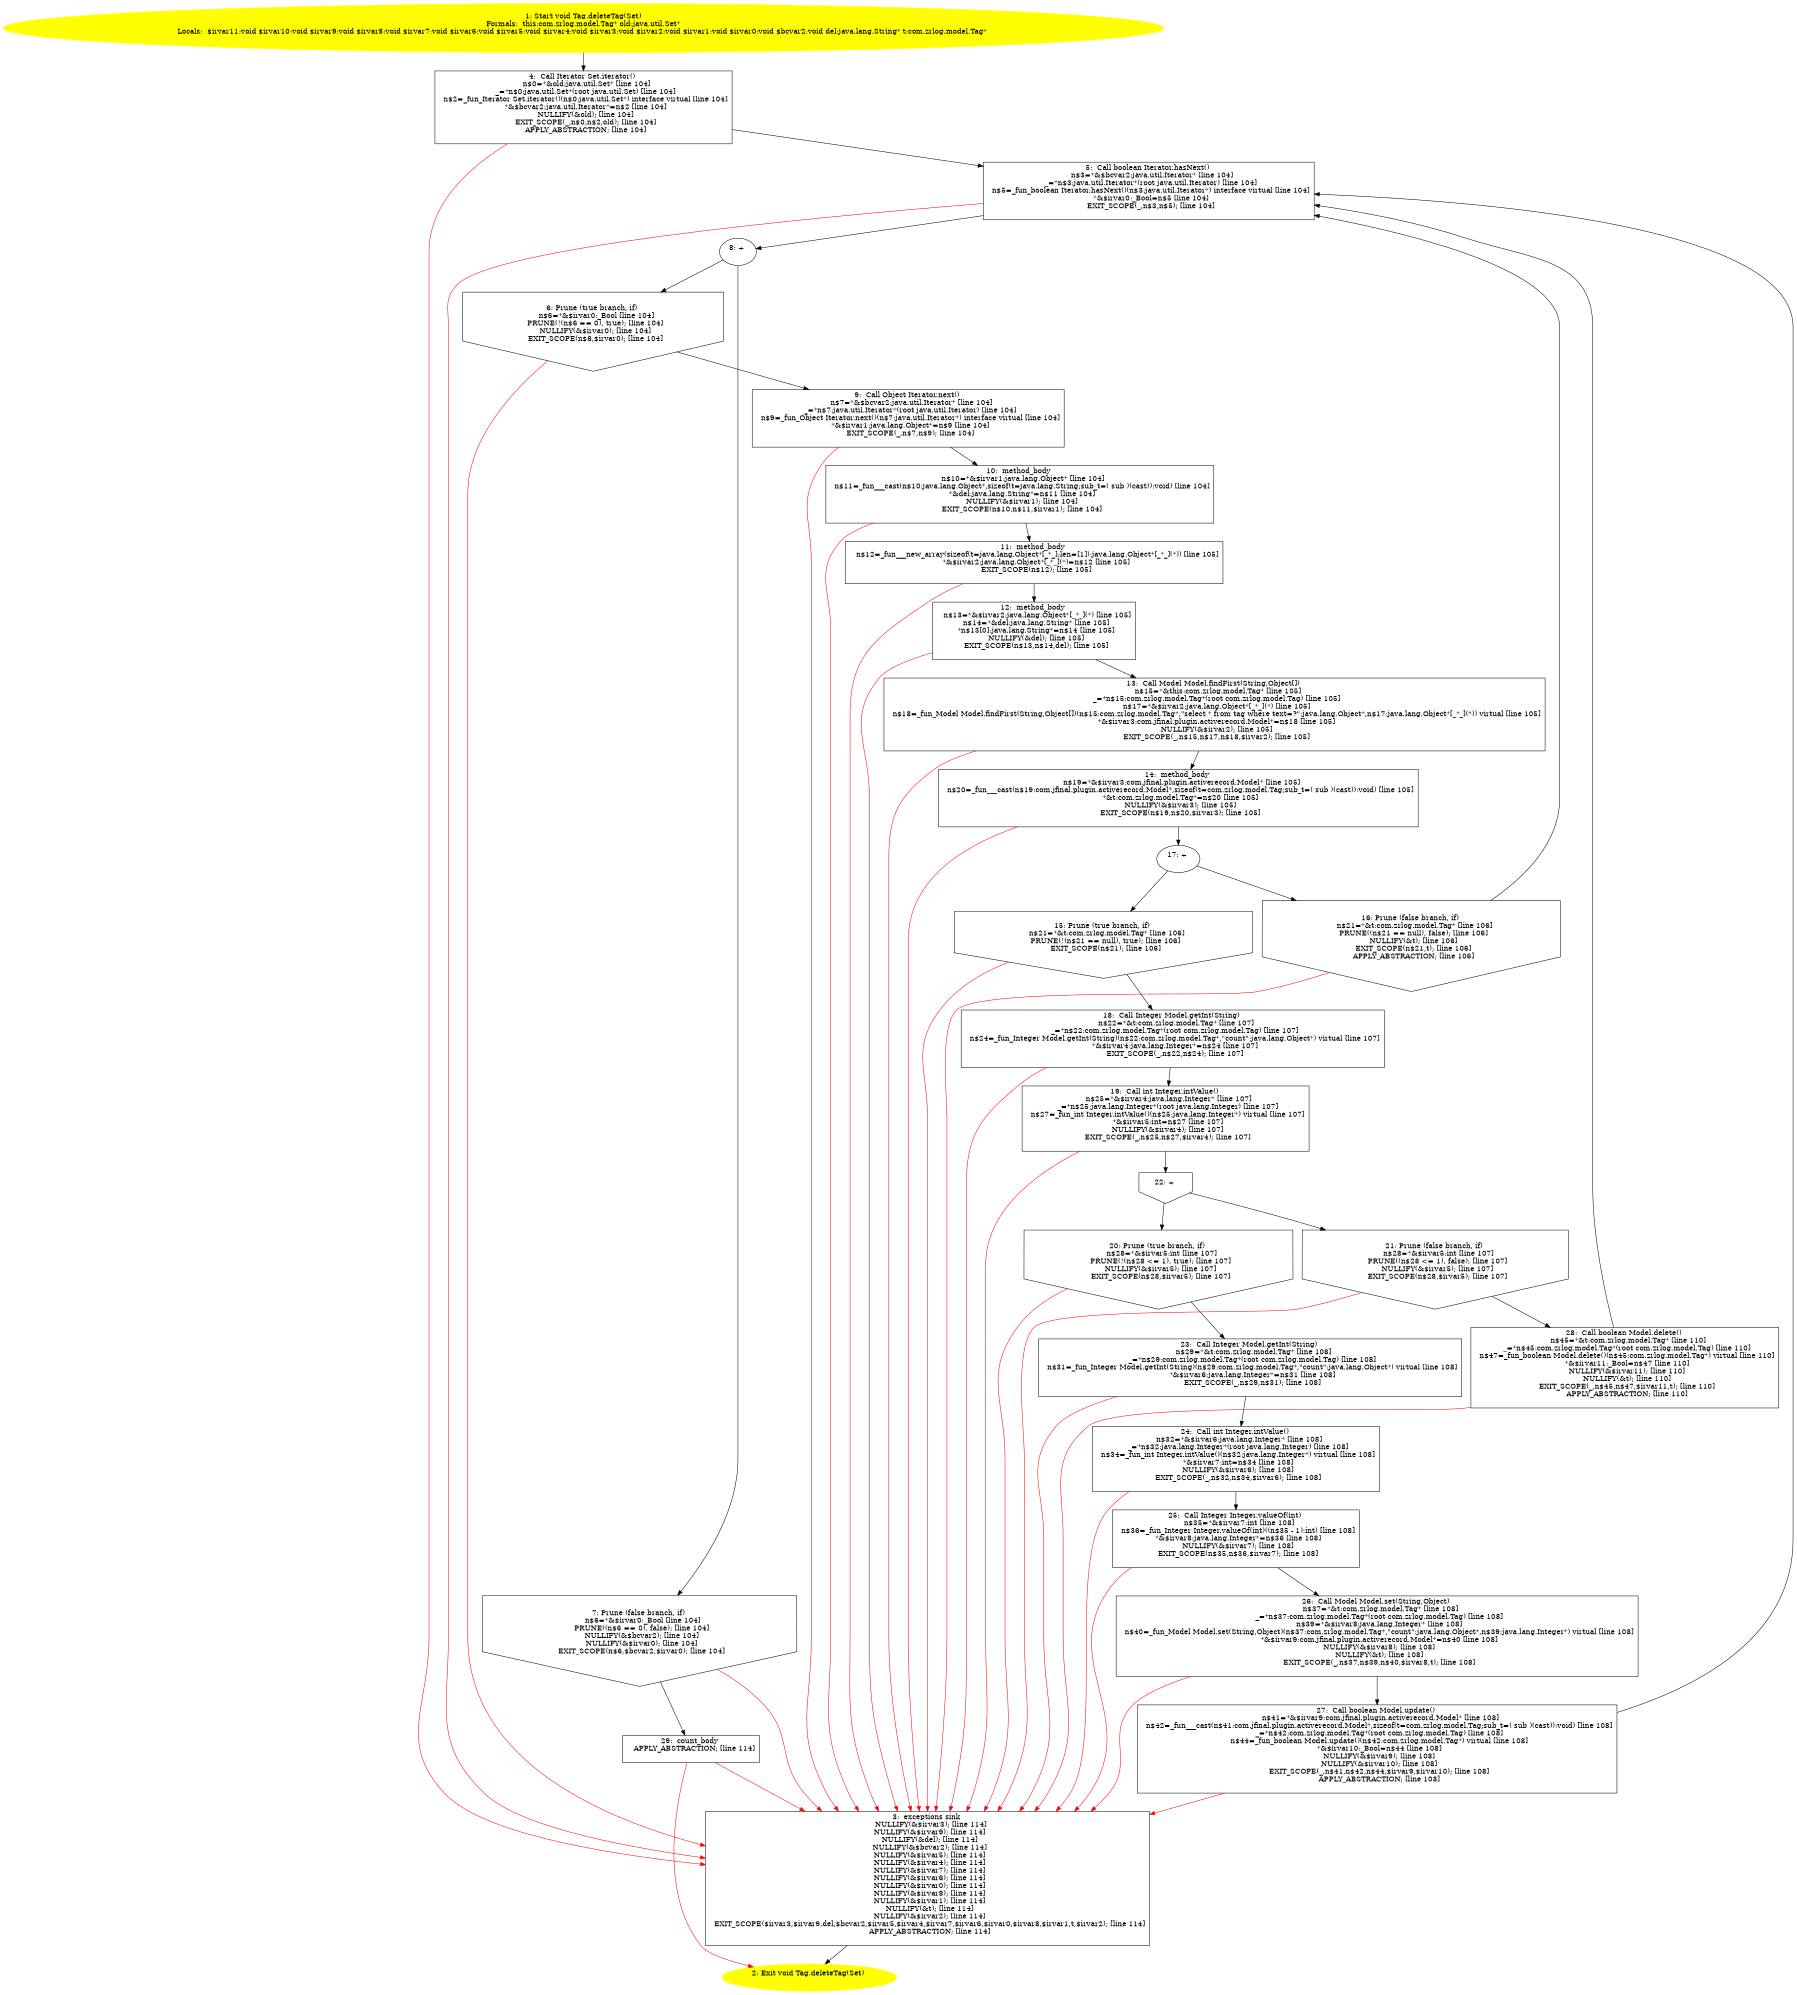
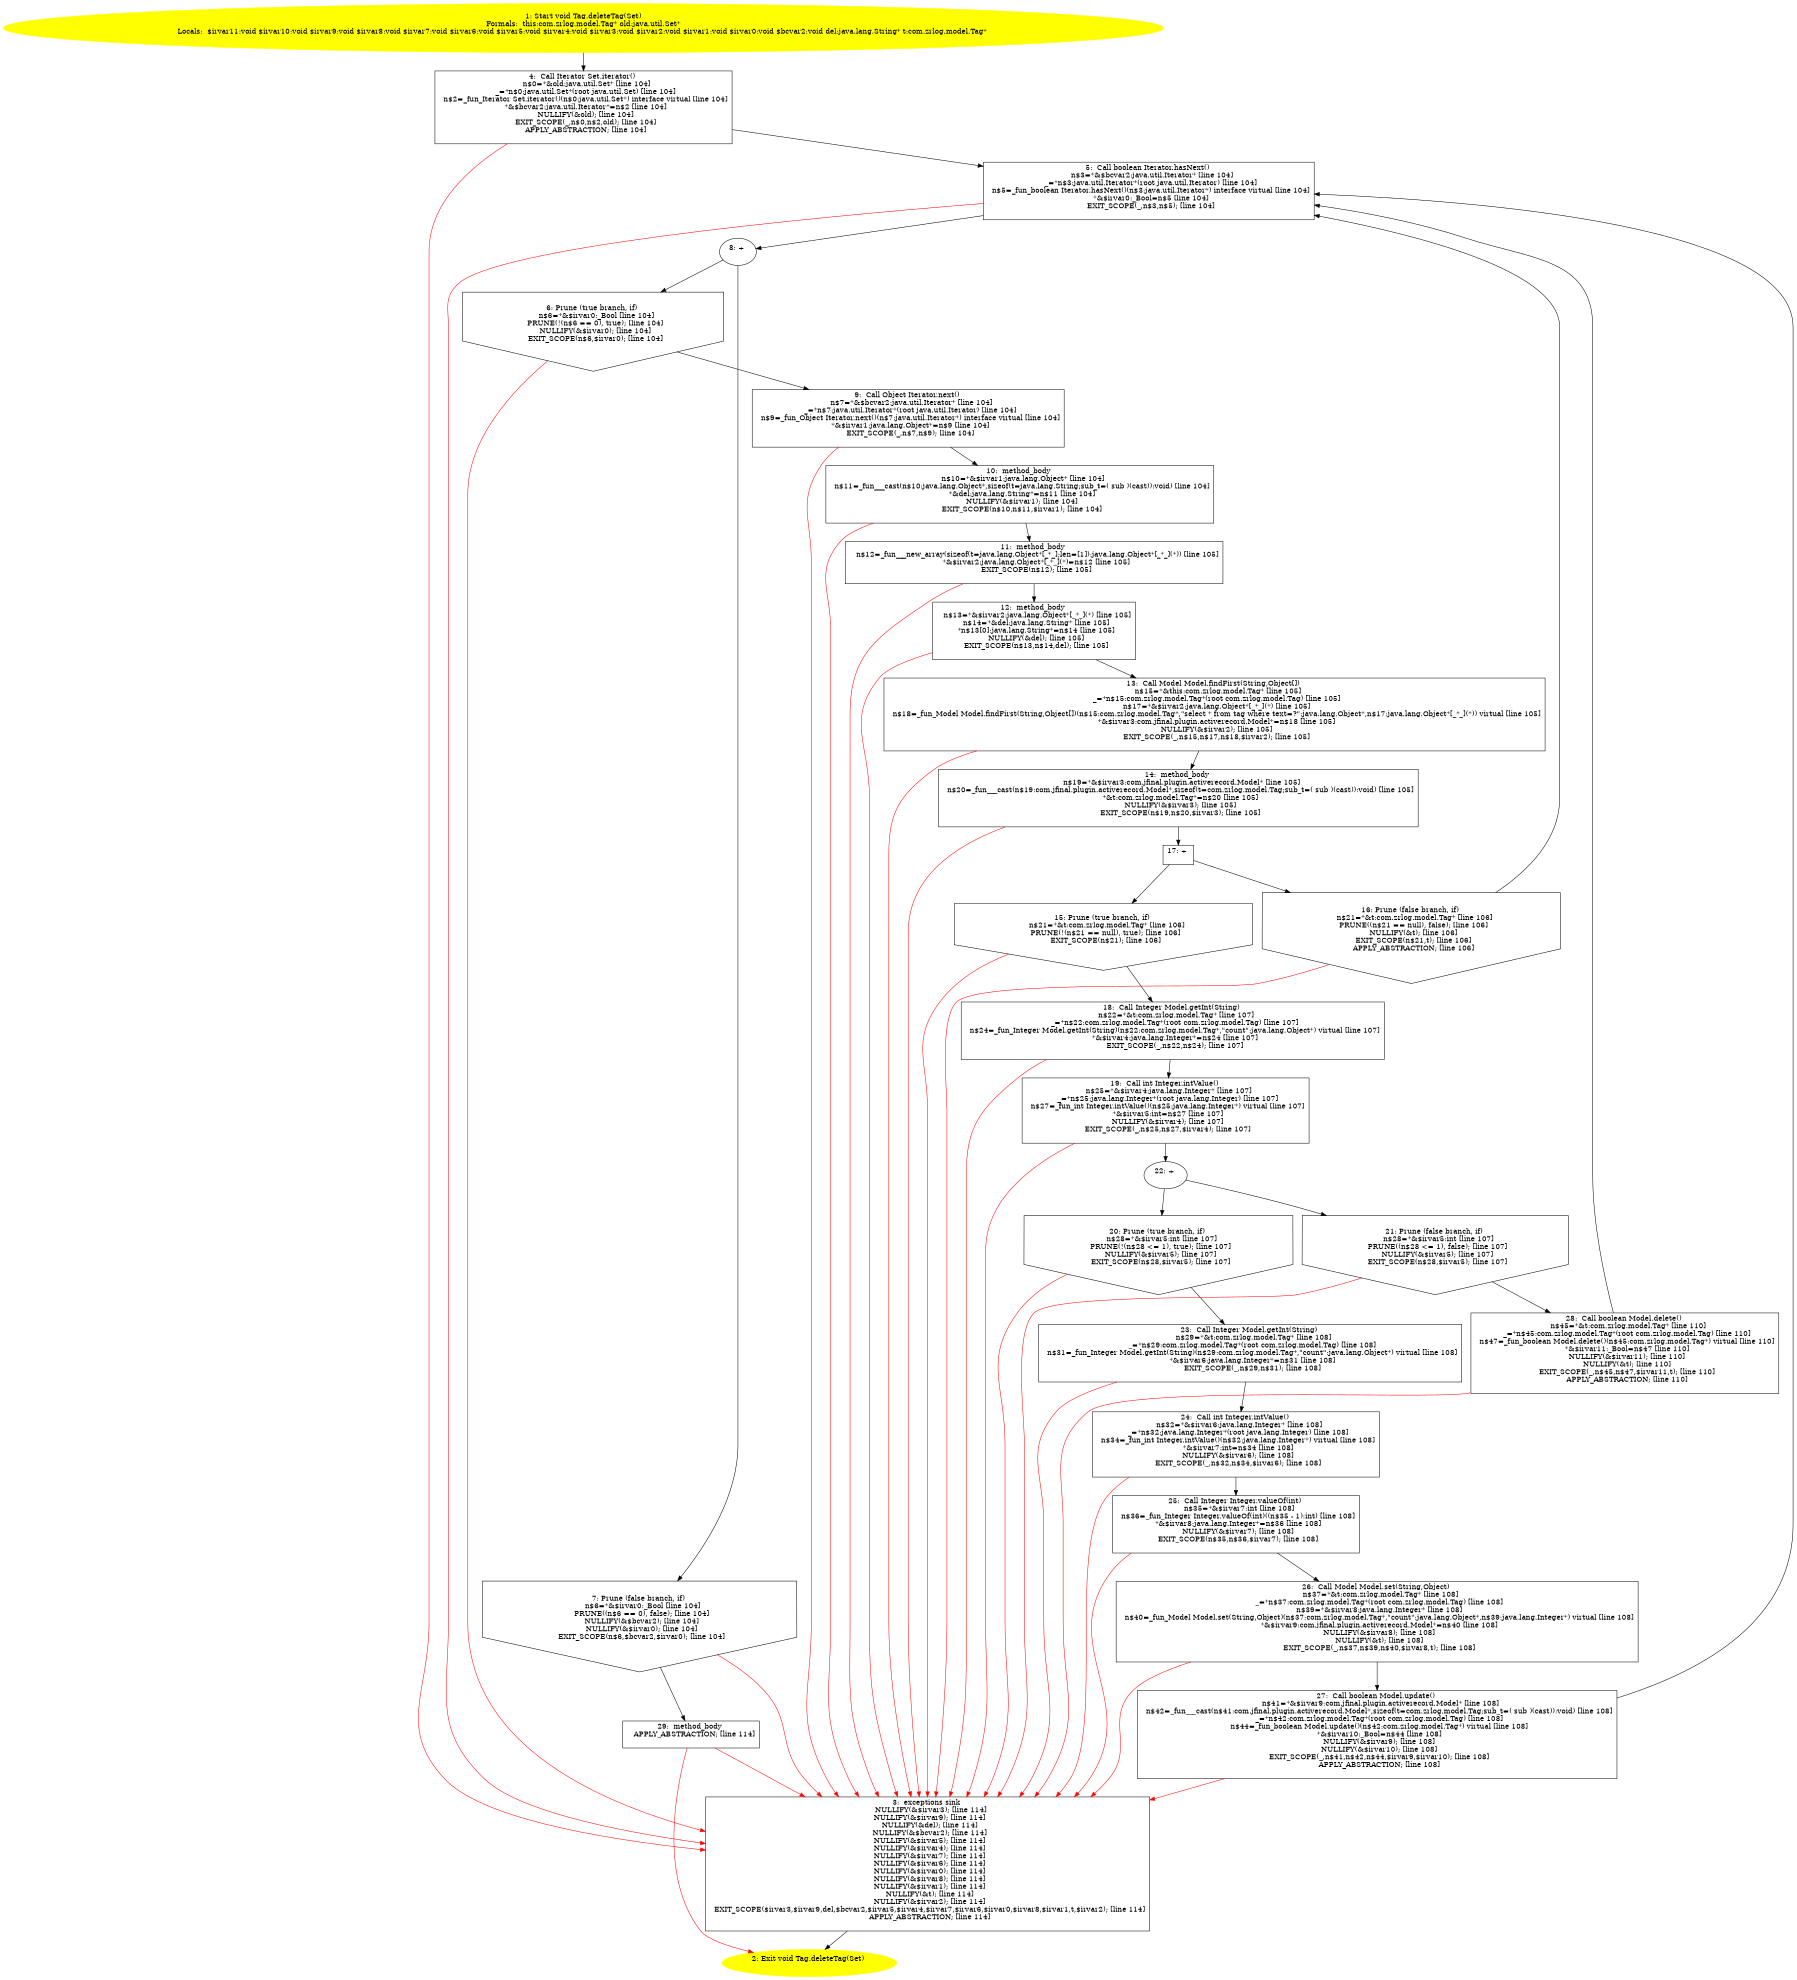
node "17: +": shape ellipse -> box
node "22: +": shape invhouse -> ellipse
node "29:  count_body APPLY_ABSTRACTION; [line 114]": label "29:  count_body APPLY_ABSTRACTION; [line 114]" -> "29:  method_body APPLY_ABSTRACTION; [line 114]"
